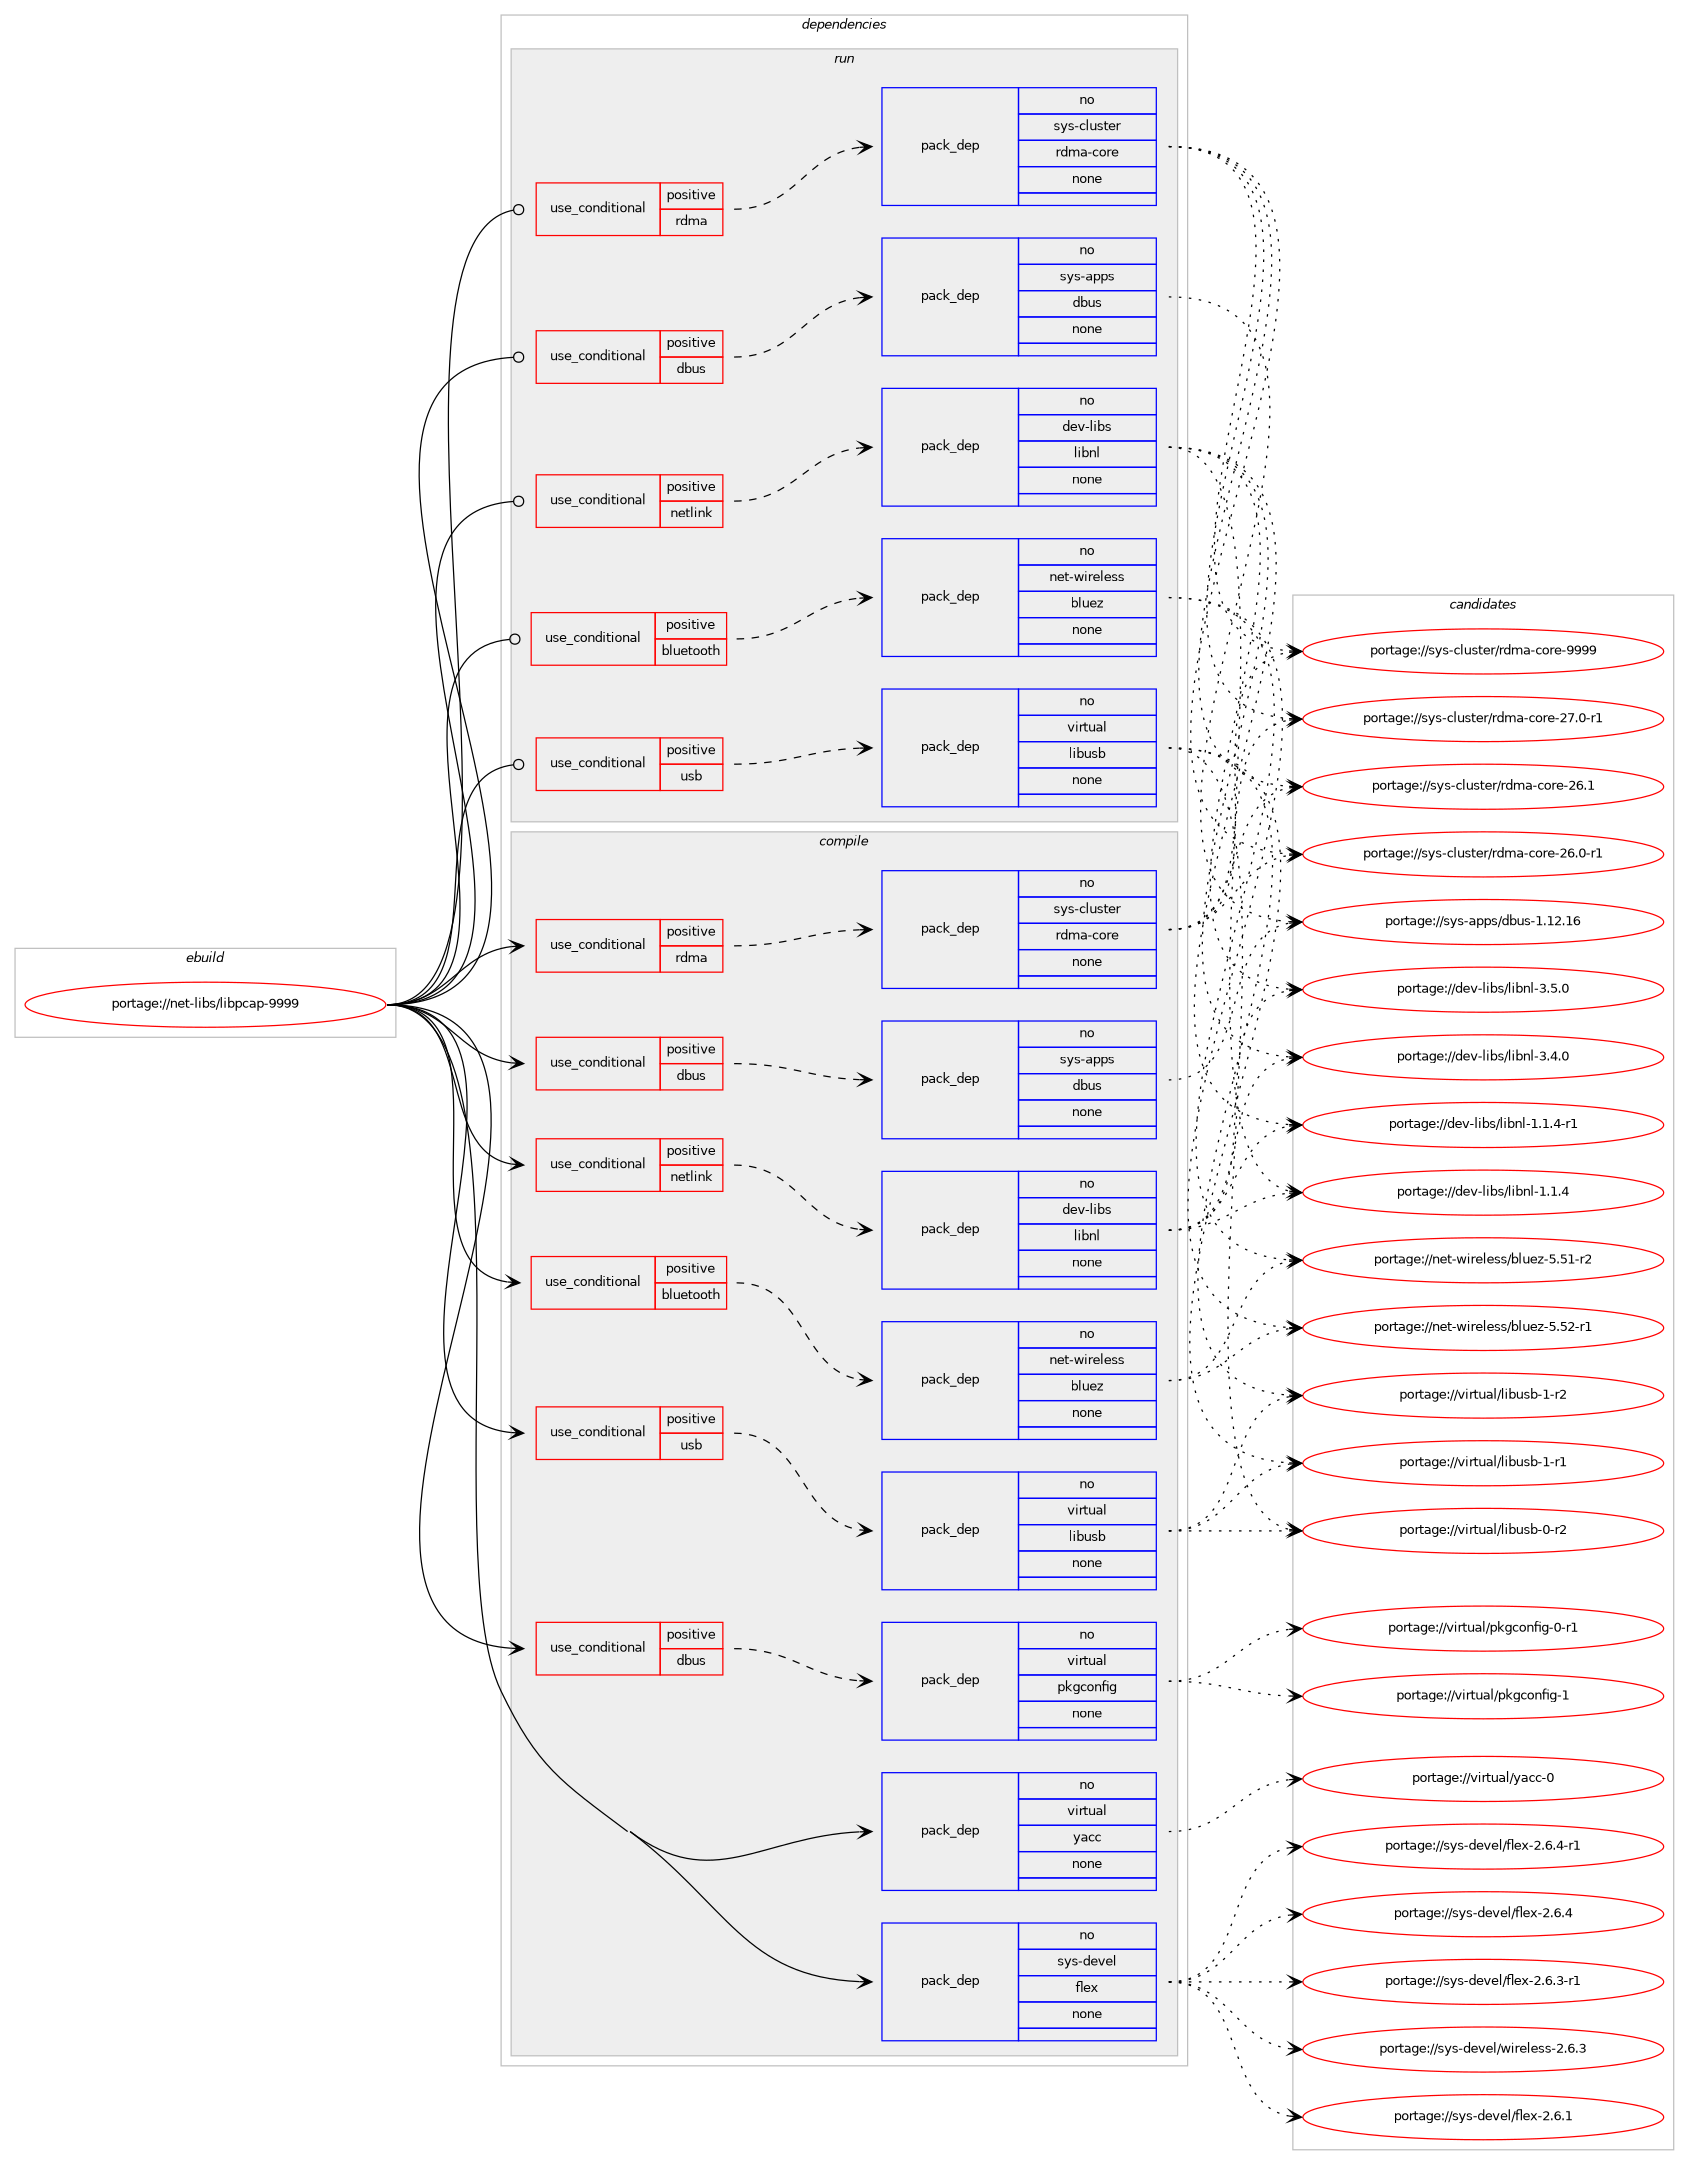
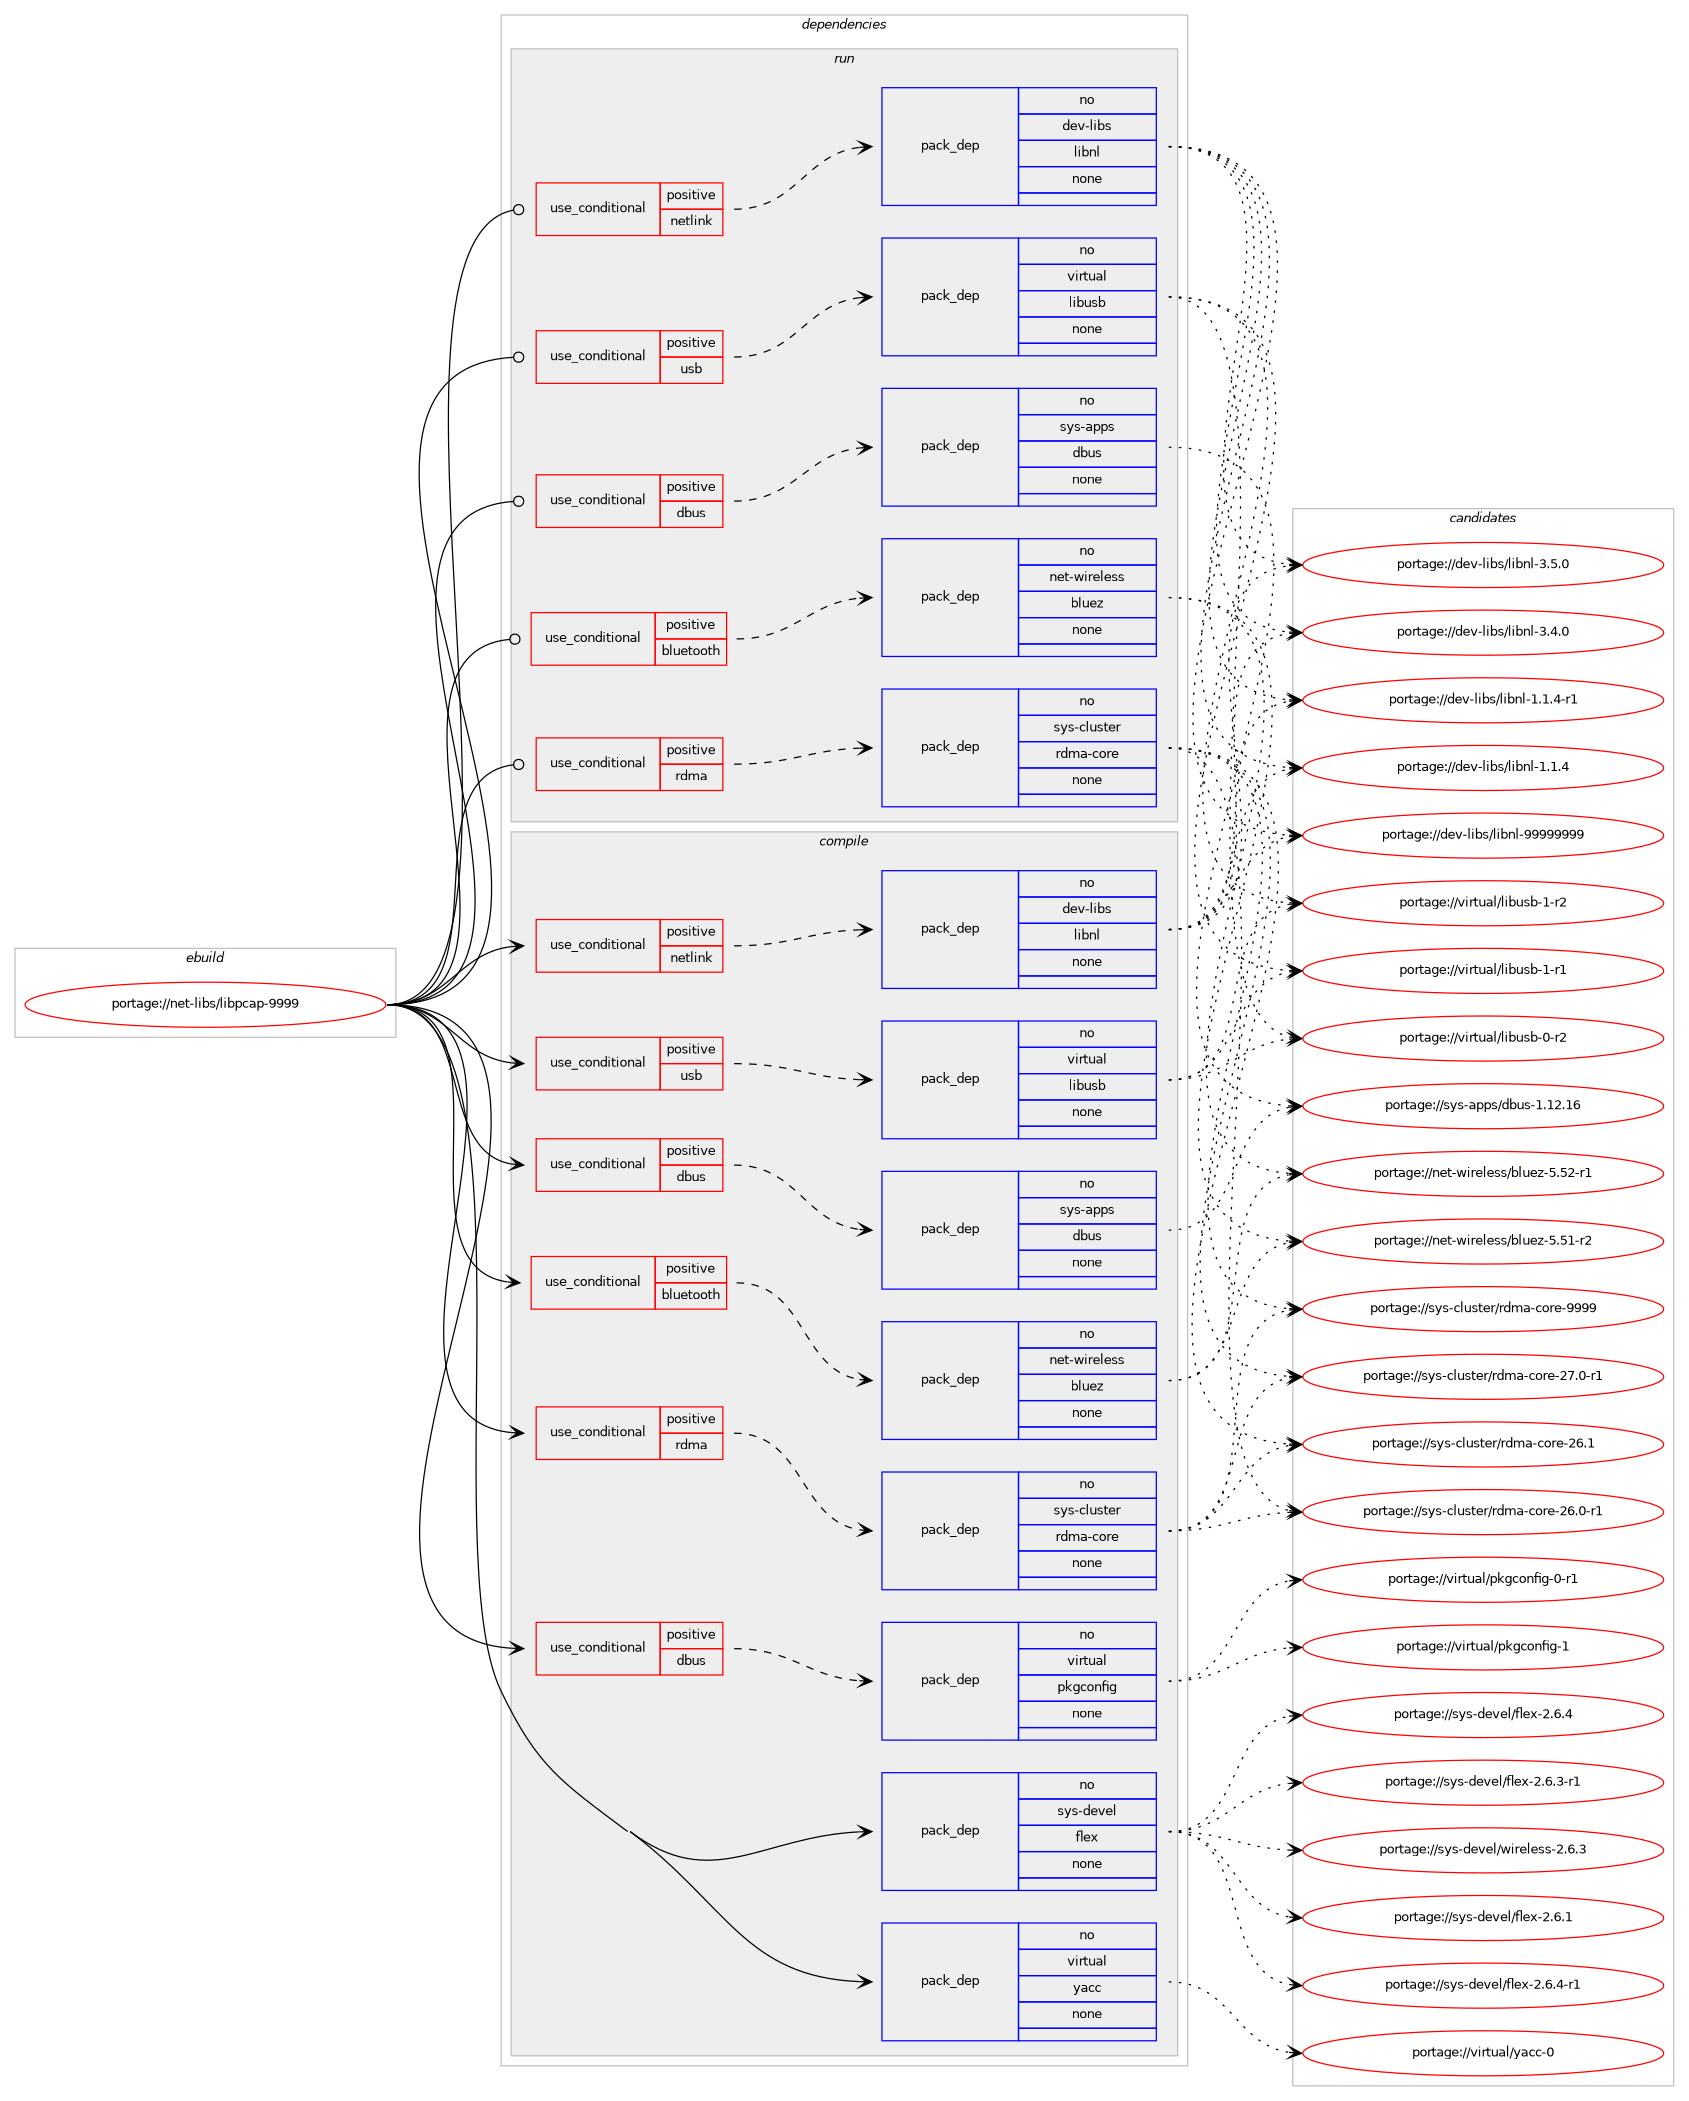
node "portage://dev-libs/libnl-99999999": added
